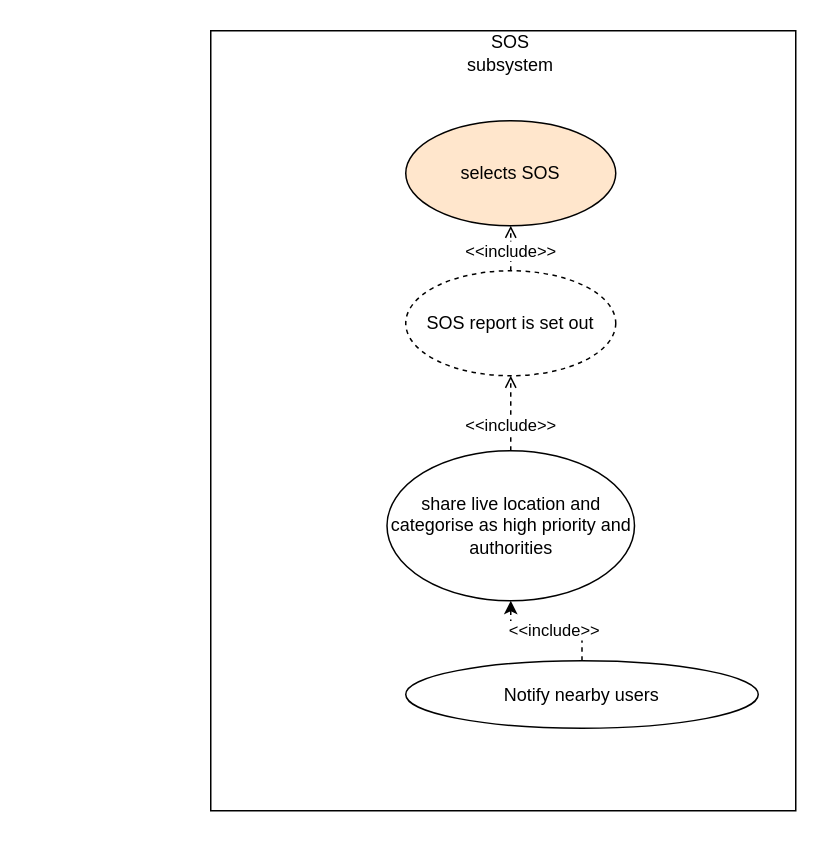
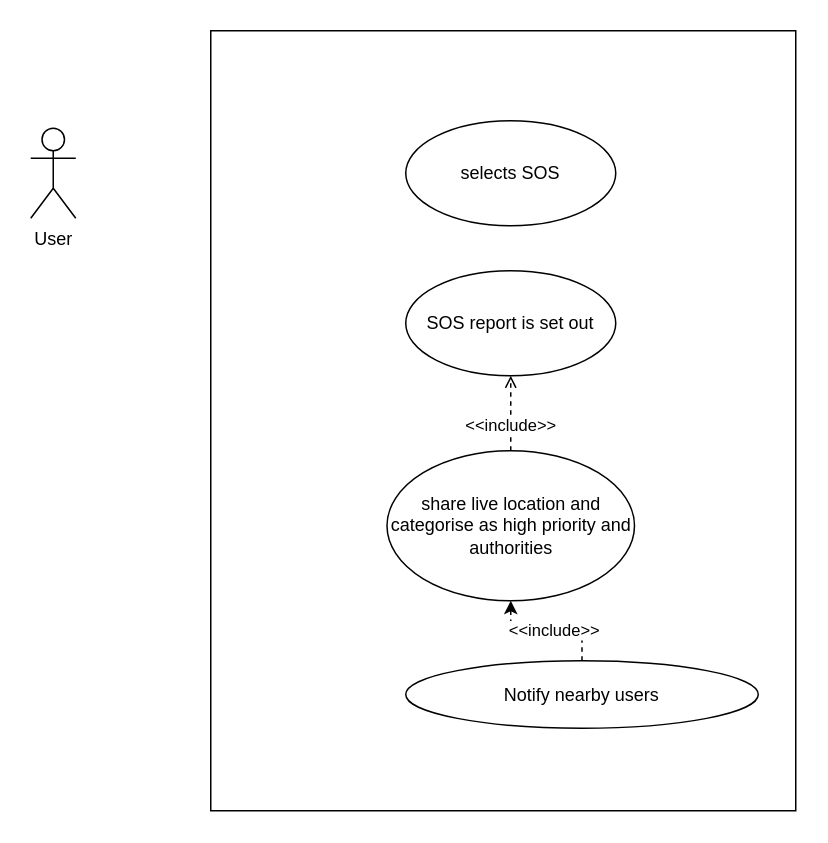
node "SOS subsystem": removed
node "User": added
node "selects SOS": fillcolor #ffe6cc -> #ffffff
edge "SOS report is set out" -> "selects SOS": removed, label "<<include>>"
node "SOS report is set out": style dashed -> solid
